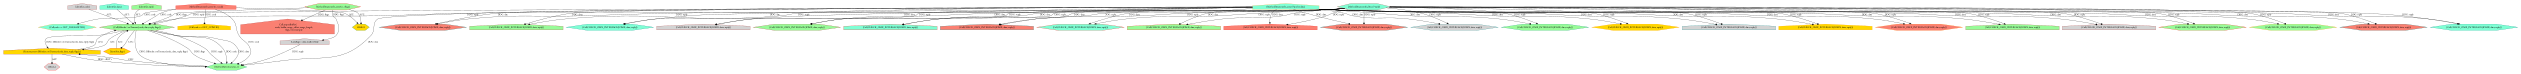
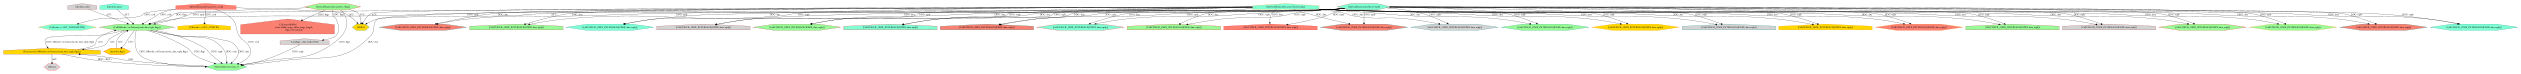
node "(Identifier,reply)": removed
edge "(MethodParameterIn,const Parcel &data)" -> "1000101": added, label "AST:"
edge "(MethodParameterIn,Parcel *reply)" -> "1000101": added, label "AST:"
edge "(MethodParameterIn,uint32_t flags)" -> "(MethodReturn,status_t)": added, label "DDG: flags"
